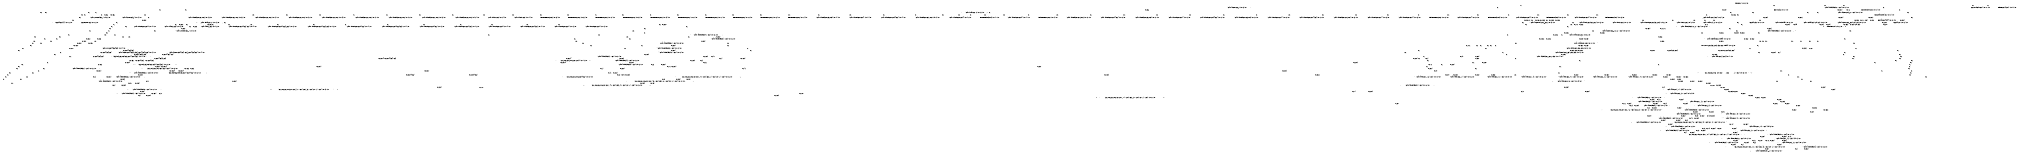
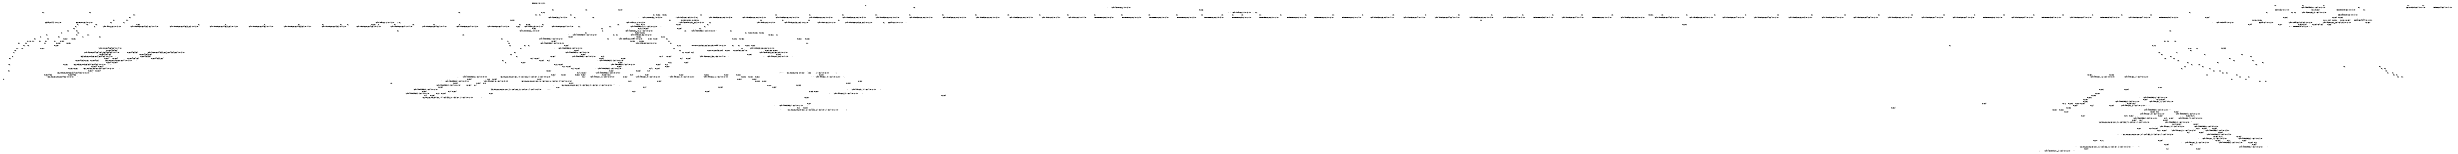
node "(<operator>.indirectFieldAccess,VAR61->FUN66)<SUB>1160</SUB>": added
